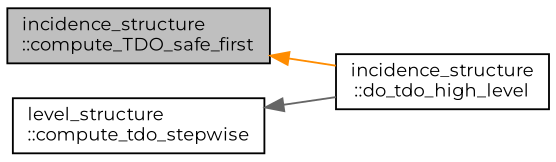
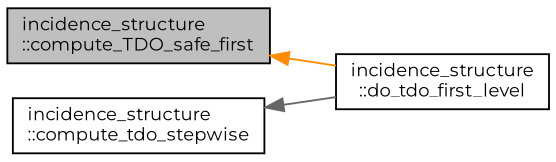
node "incidence_structure ::do_tdo_high_level": label "incidence_structure ::do_tdo_high_level" -> "incidence_structure ::do_tdo_first_level"
node "level_structure ::compute_tdo_stepwise": label "level_structure ::compute_tdo_stepwise" -> "incidence_structure ::compute_tdo_stepwise"
